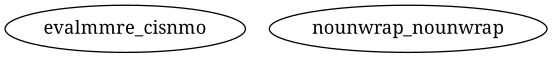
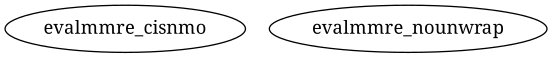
node "nounwrap_nounwrap": label "nounwrap_nounwrap" -> "evalmmre_nounwrap"
